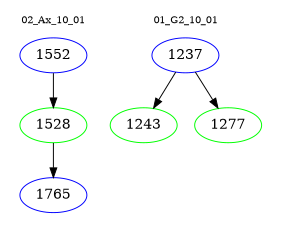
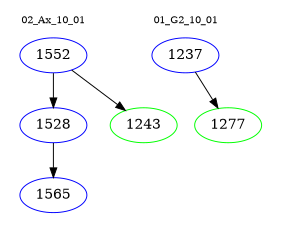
edge "1237" -> "1243": now "1552" -> "1243"
node "1528": color green -> blue
node "1765": label "1765" -> "1565"
